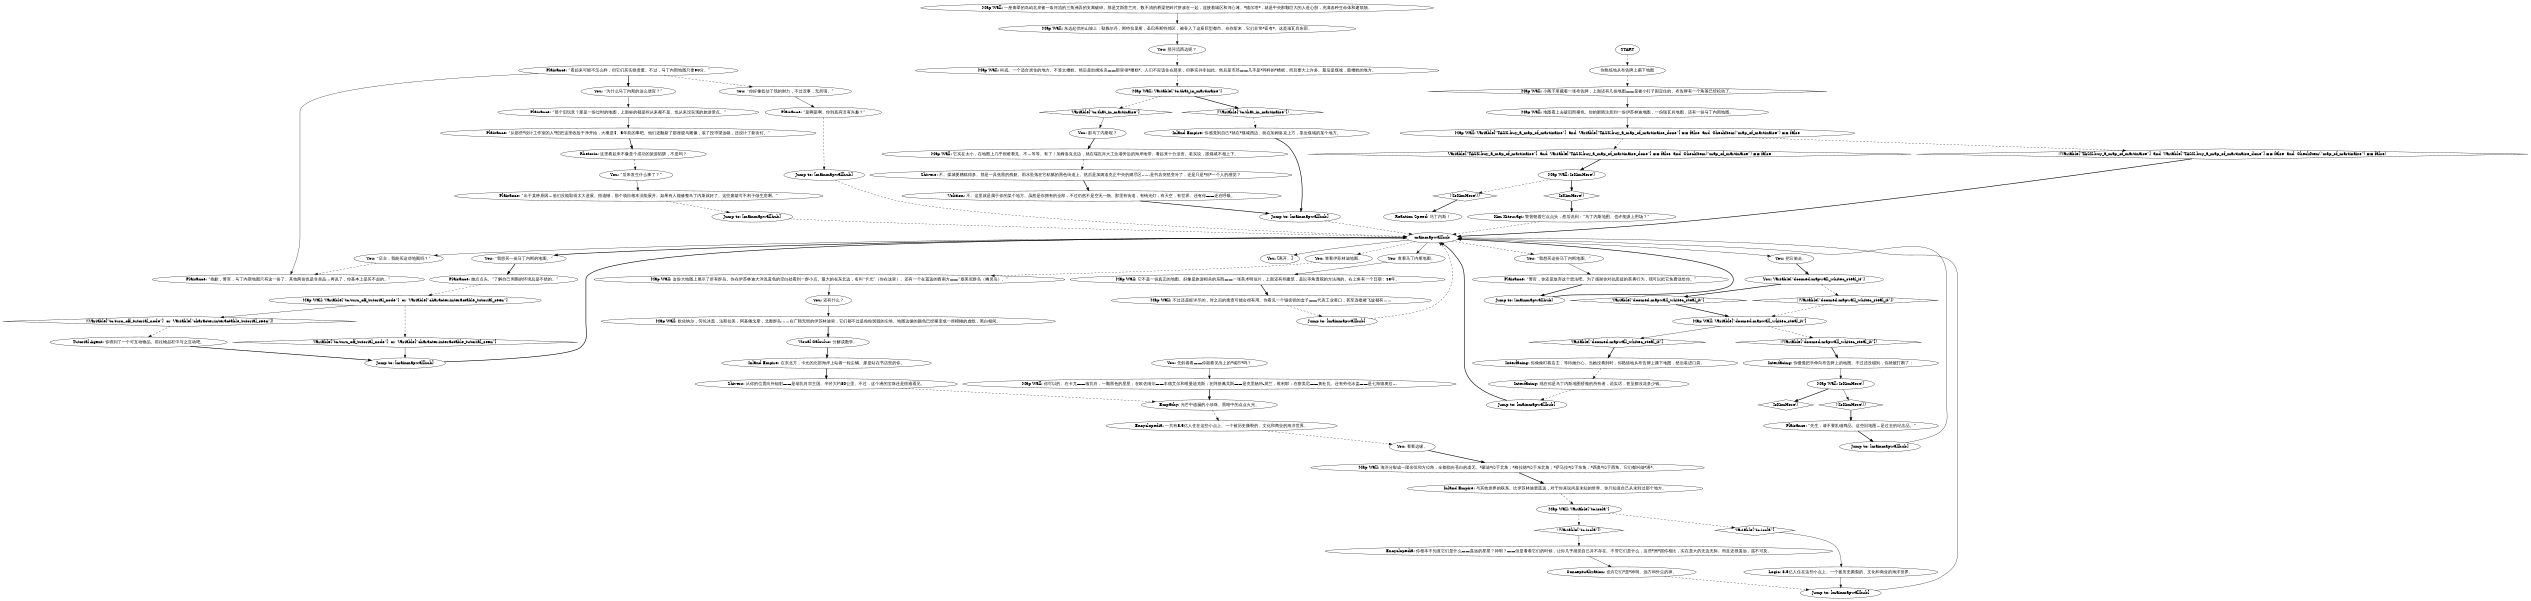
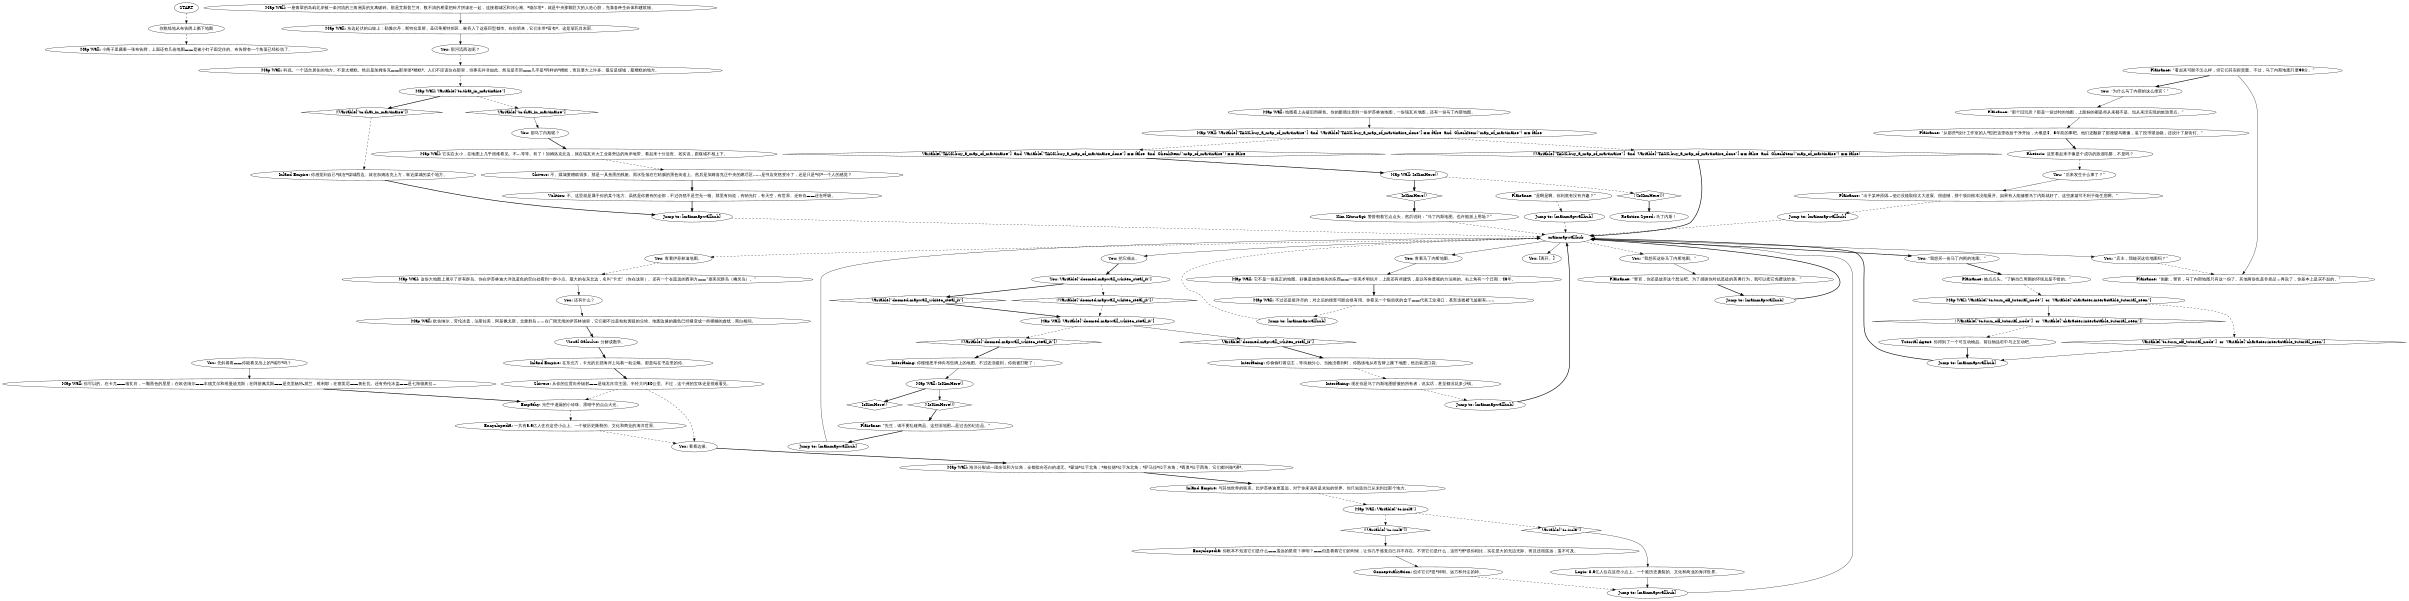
node "You: “你好像低估了我的财力，不过没事，无所谓。”": removed
node "Map Wall: 小阁子里藏着一张布告牌，上面还有几份地图——是被小钉子固定住的。布告牌有一个角落已经松动了。": shape diamond -> ellipse
edge "Map Wall: 小阁子里藏着一张布告牌，上面还有几份地图——是被小钉子固定住的。布告牌有一个角落已经松动了。" -> "Map Wall: 地图看上去破旧而褪色。你的眼睛注意到一份伊苏林迪地图，一份瑞瓦肖地图，还有一份马丁内斯地图。": removed
edge "Shivers: 从你的位置向外辐射——是瑞瓦肖宗主国。半径大约80公里。不过，这个洲的宝珠还是很难看见。" -> "You: 看看边缘。": added
